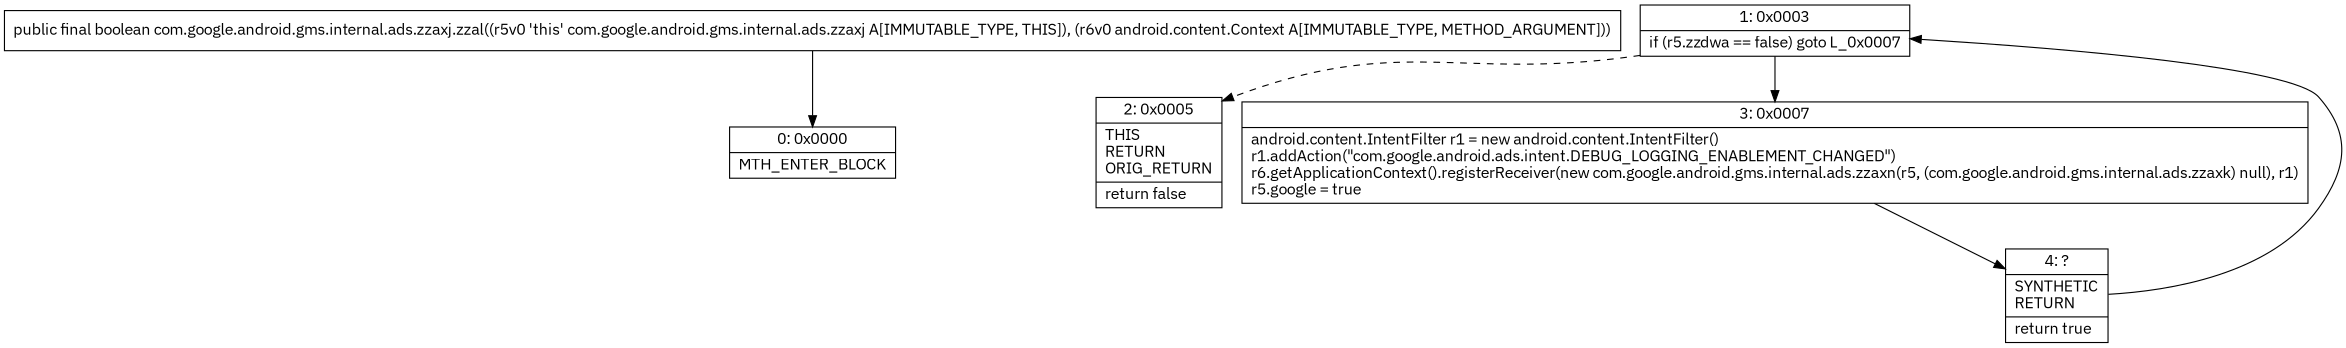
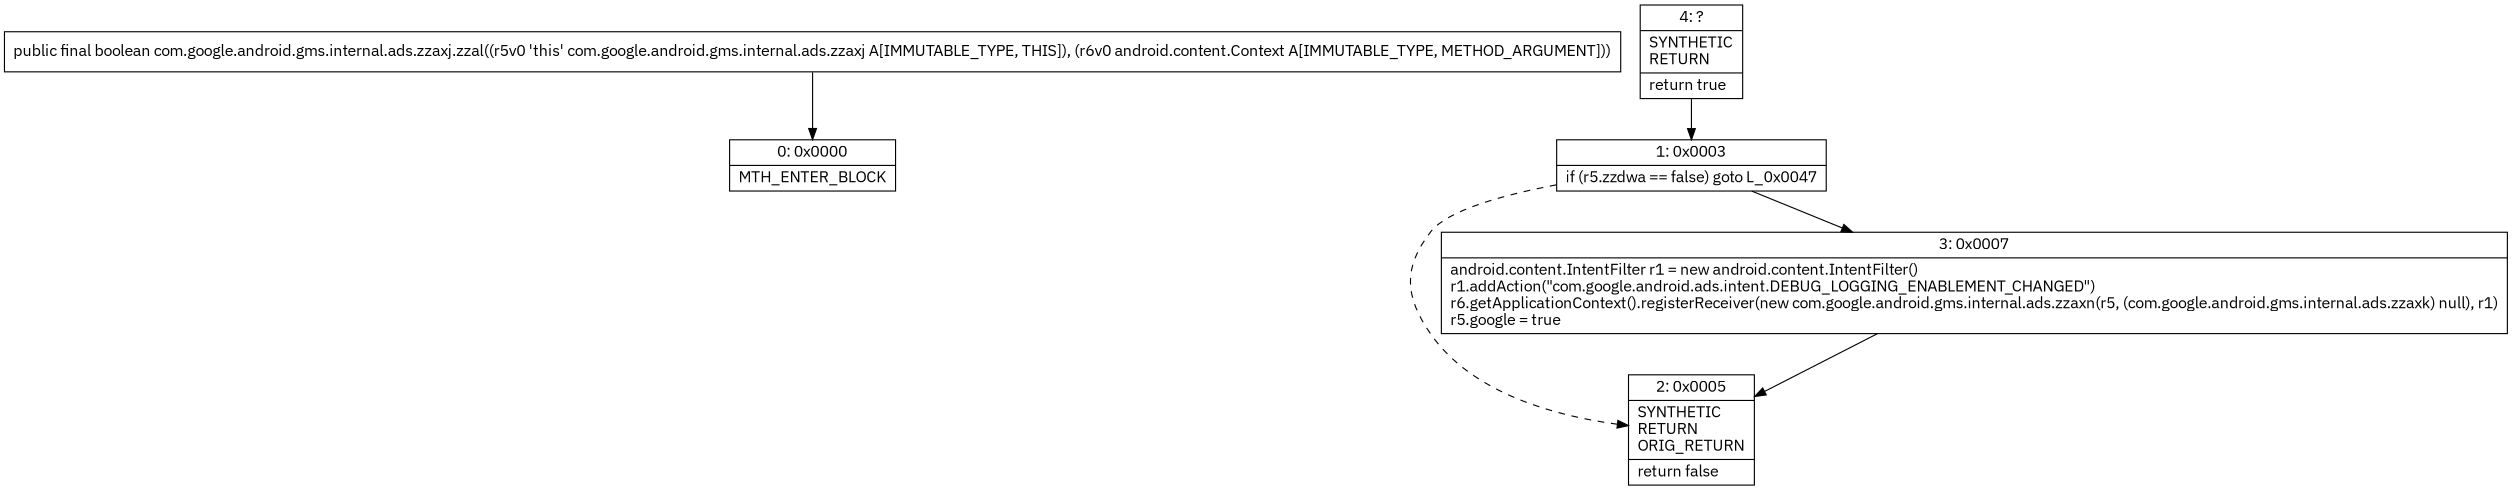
node "1: 0x0003": text "if (r5.zzdwa == false) goto L_0x0007" -> "if (r5.zzdwa == false) goto L_0x0047"
node "2: 0x0005": text "THIS" -> "SYNTHETIC"
edge "3: 0x0007" -> "4: ?": now "3: 0x0007" -> "2: 0x0005"
